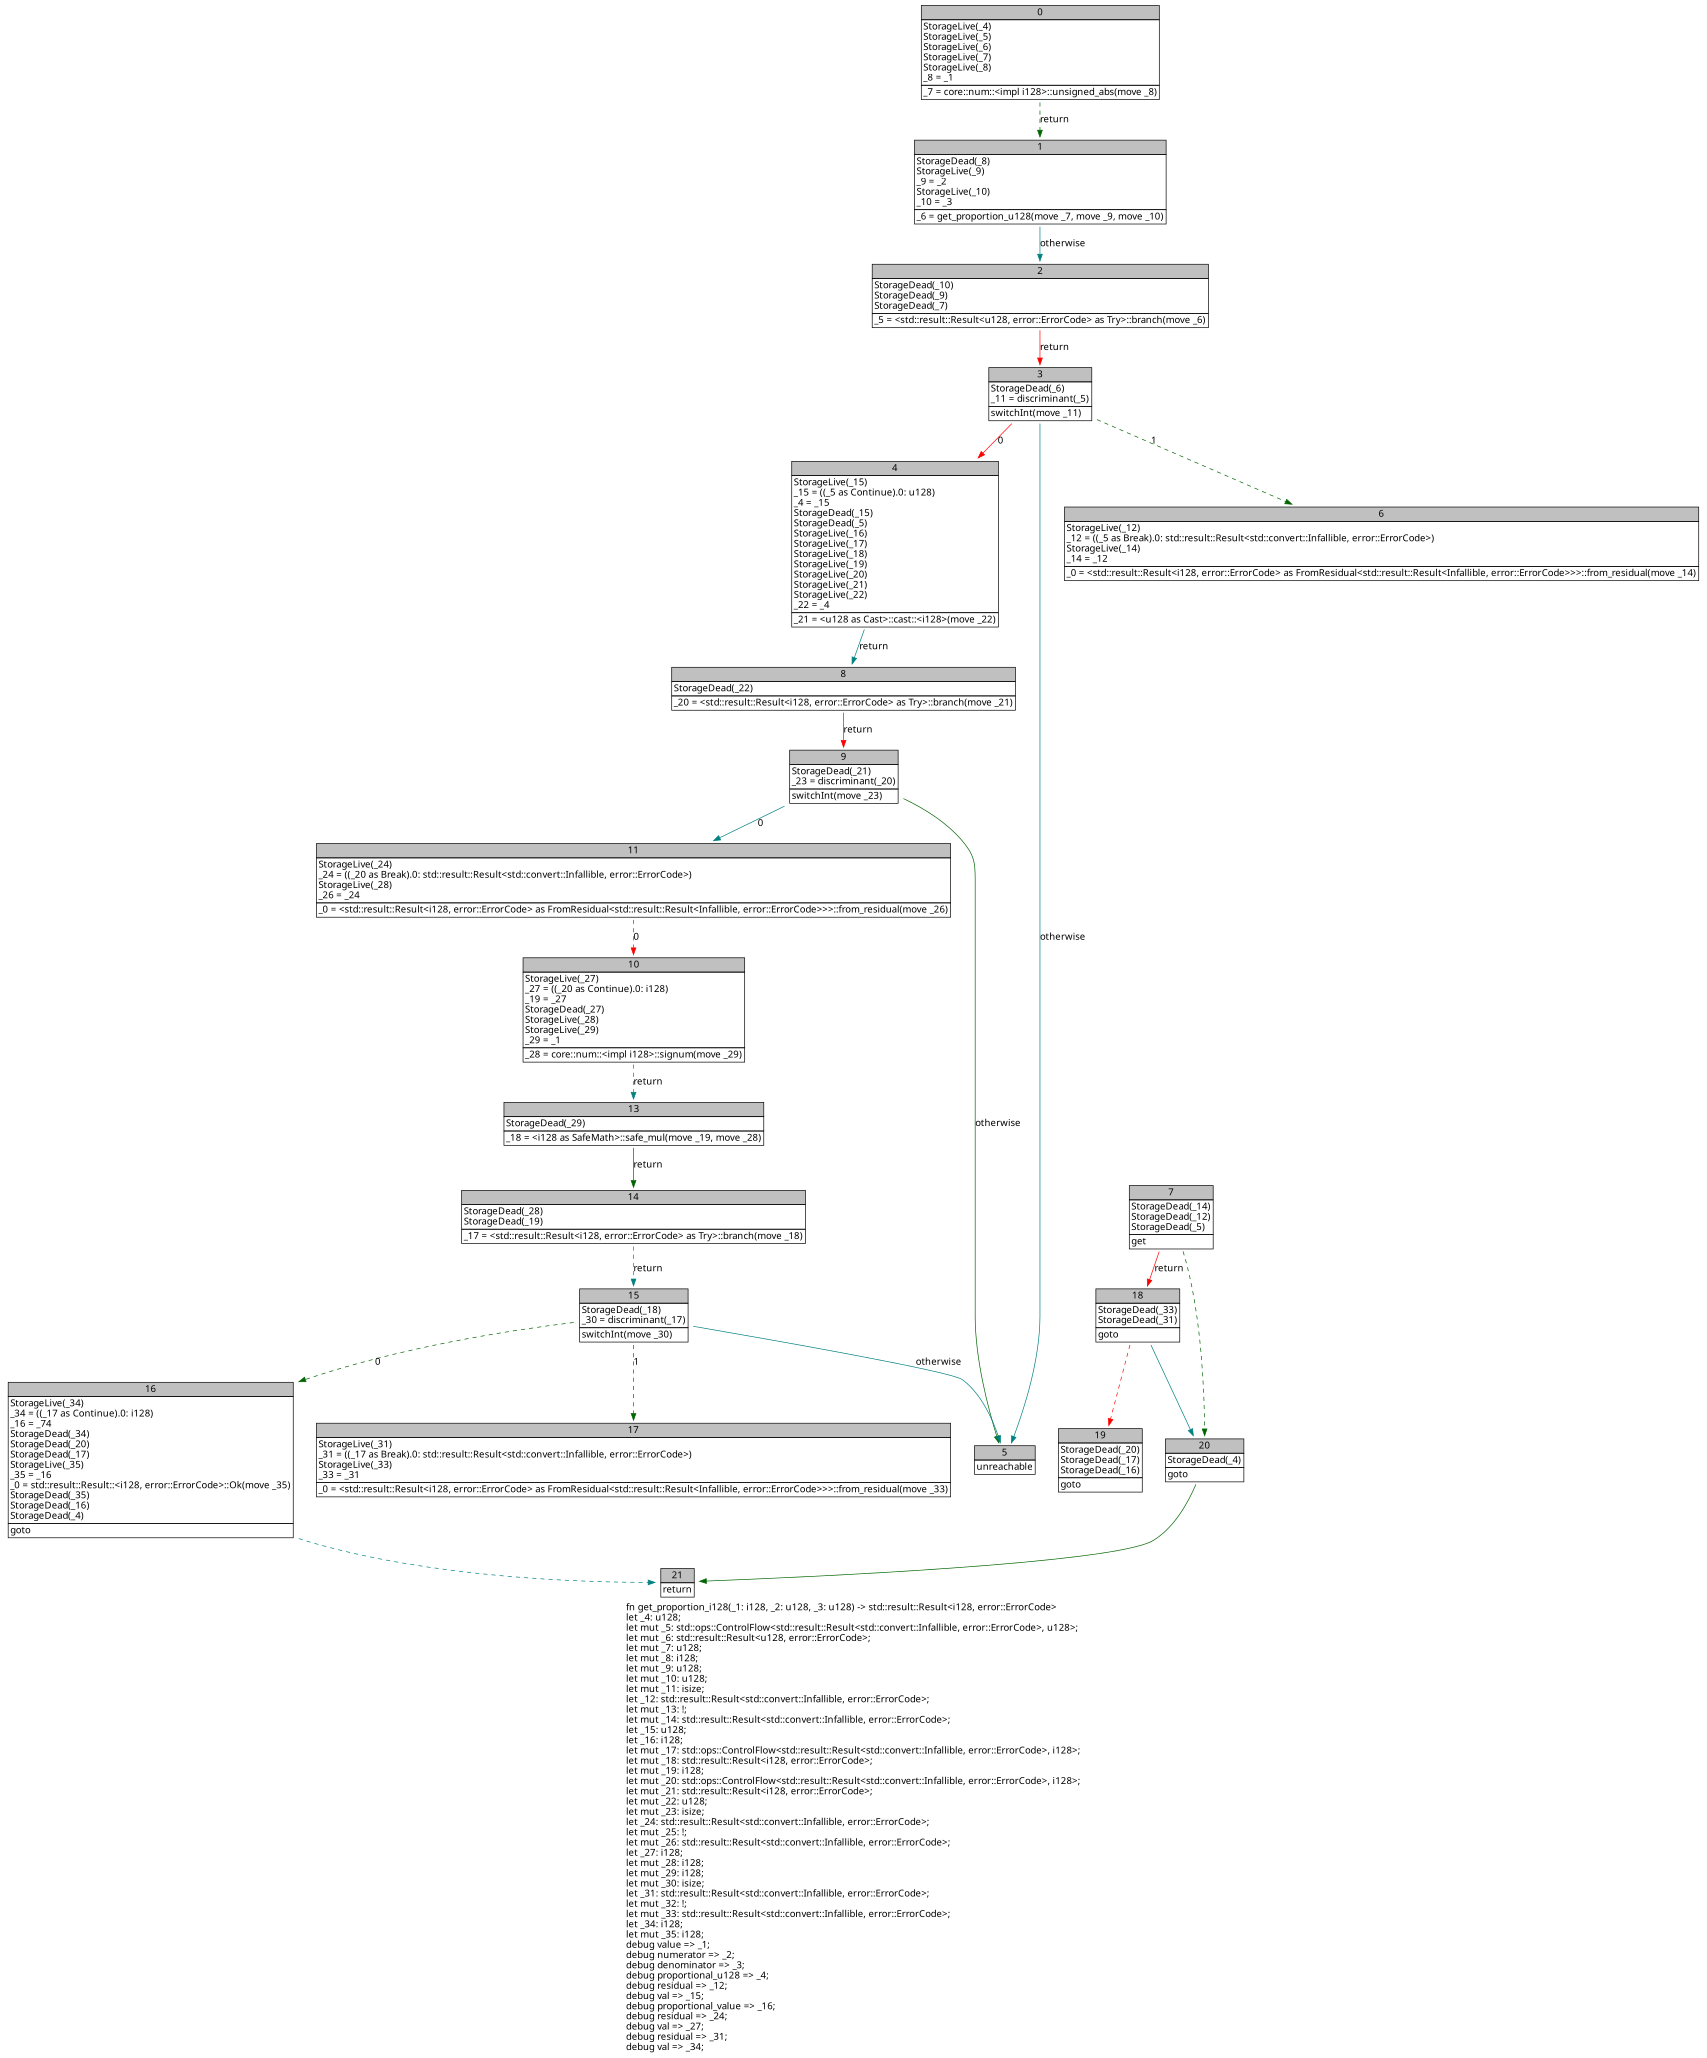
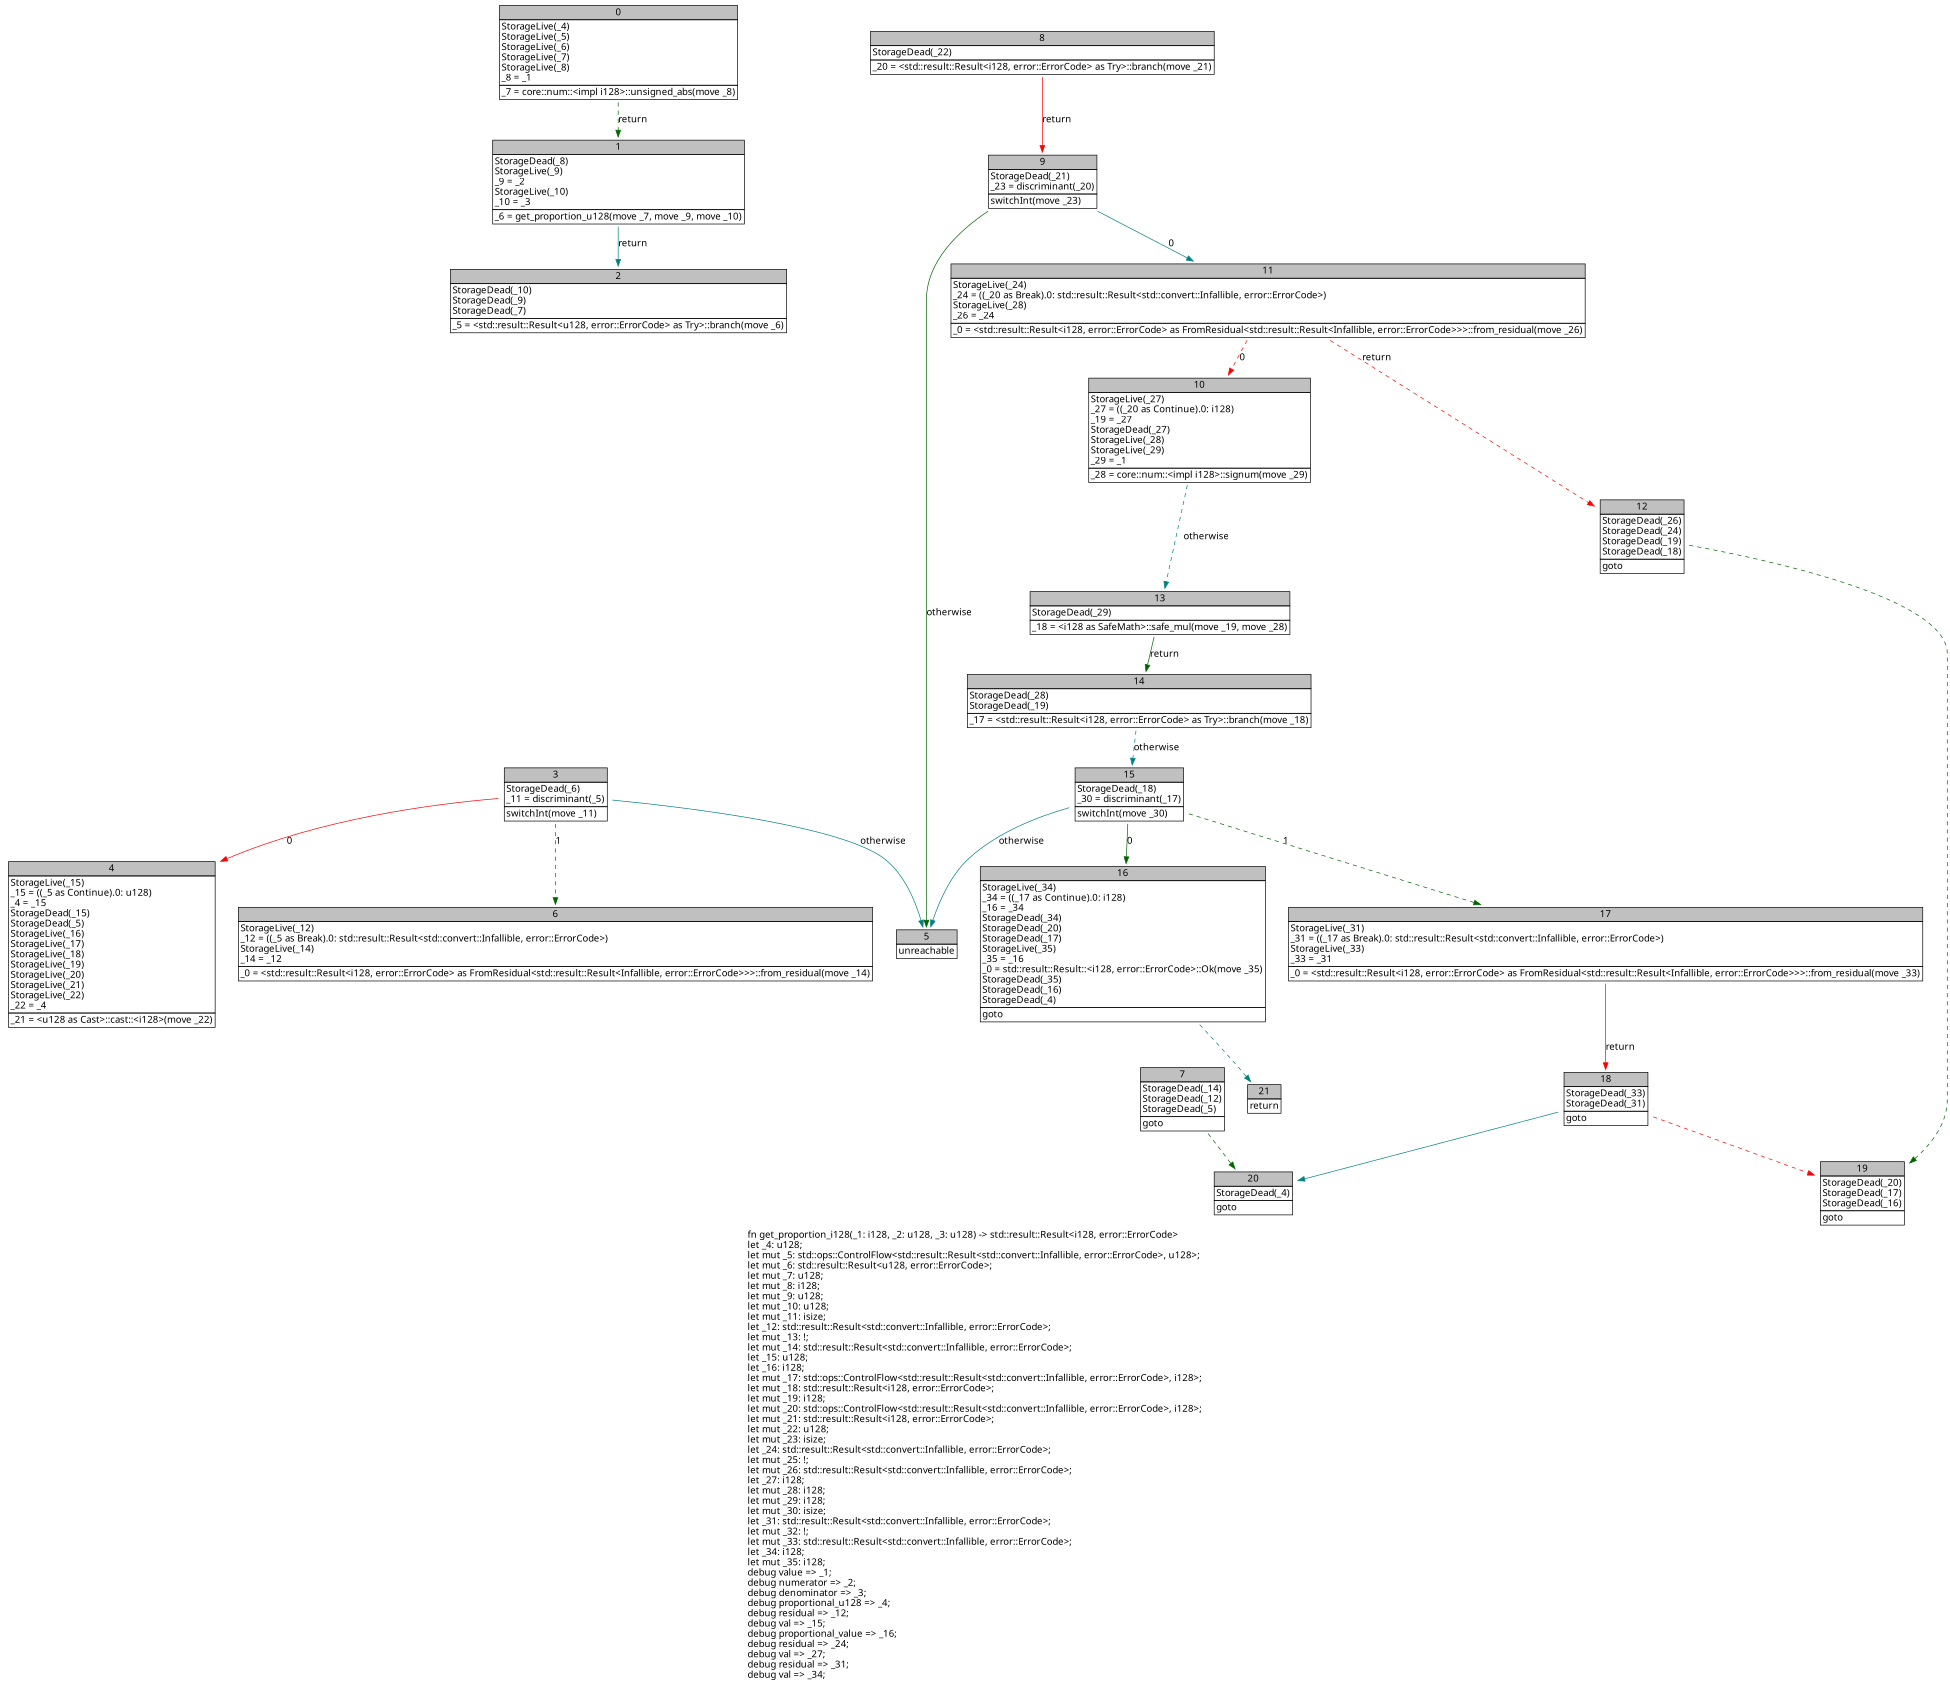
edge "1" -> "2": label "otherwise" -> "return"
edge "2" -> "3": removed, label "return"
node "12": added
edge "4" -> "8": removed, label "return"
edge "10" -> "13": label "return" -> "otherwise"
node "7": text "get" -> "goto"
edge "7" -> "18": now "17" -> "18"
edge "14" -> "15": label "return" -> "otherwise"
edge "15" -> "16": style dashed -> solid
node "16": text "_16 = _74" -> "_16 = _34"
edge "20" -> "21": removed
